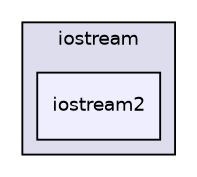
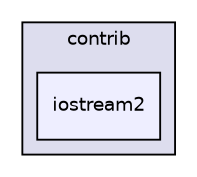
cluster "iostream": label "iostream" -> "contrib"
